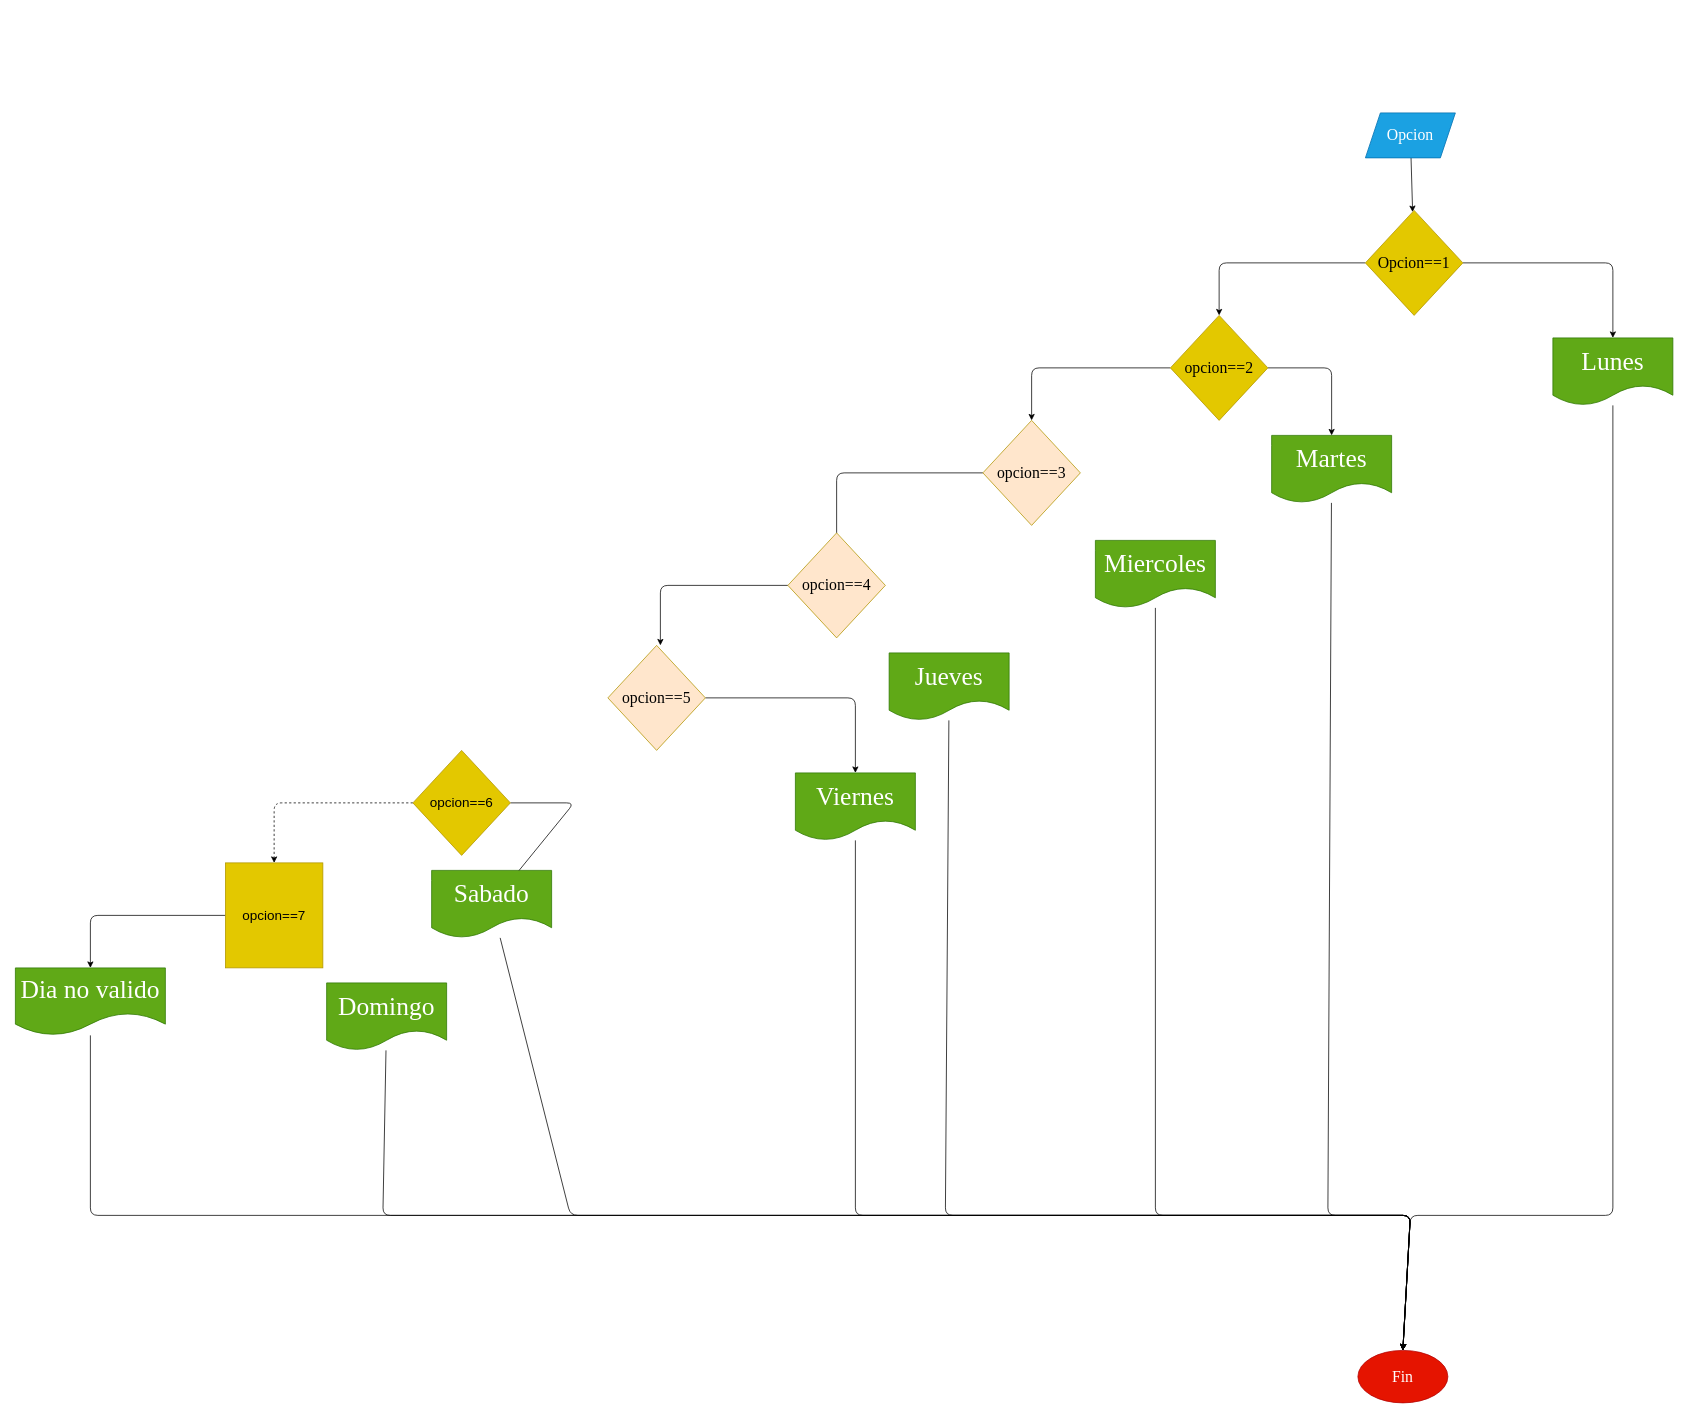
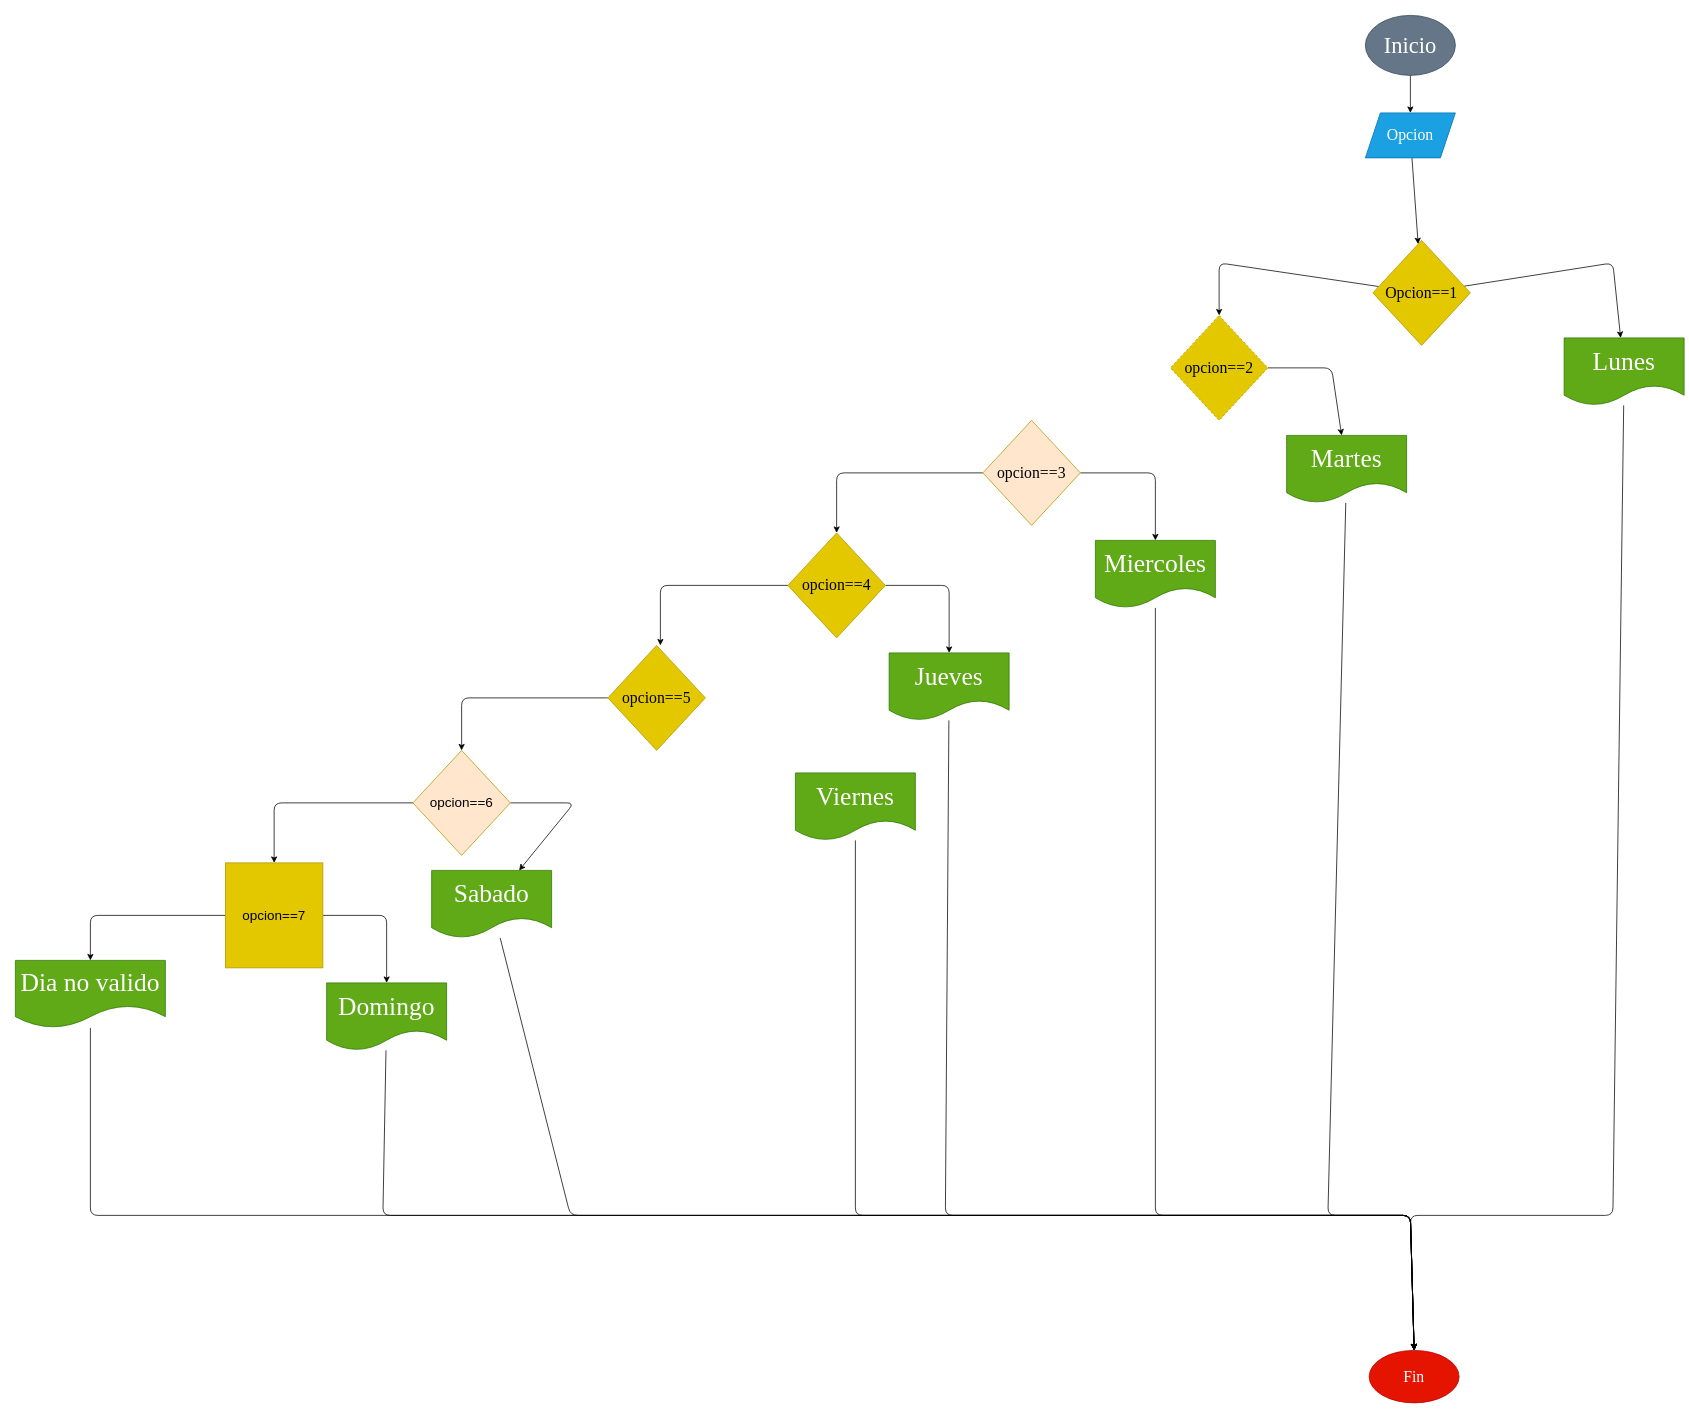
node "Inicio": added
edge "Inicio" -> "Opcion": added
node "Opcion==1": moved (1414, 263) -> (1422, 293)
node "opcion==2": style solid -> dashed
node "Lunes": moved (1613, 372) -> (1624, 372)
edge "opcion==2" -> "opcion==3": removed
node "Martes": moved (1332, 469) -> (1347, 469)
edge "opcion==3" -> "Miercoles": added
edge "opcion==3" -- "opcion==4": arrowhead none -> classic
node "opcion==4": fillcolor #ffe6cc -> #e3c800
edge "opcion==4" -> "Jueves": added
node "opcion==5": fillcolor #ffe6cc -> #e3c800
edge "opcion==5" -> "opcion==6": added
edge "opcion==5" -> "Viernes": removed
edge "opcion==6" -> "opcion==7": style dashed -> solid
node "opcion==6": fillcolor #e3c800 -> #ffe6cc
edge "opcion==6" -- "Sabado": arrowhead none -> classic
edge "opcion==7" -> "Domingo": added
node "Dia no valido": moved (90, 1002) -> (90, 994)
node "Fin": moved (1403, 1377) -> (1414, 1377)
